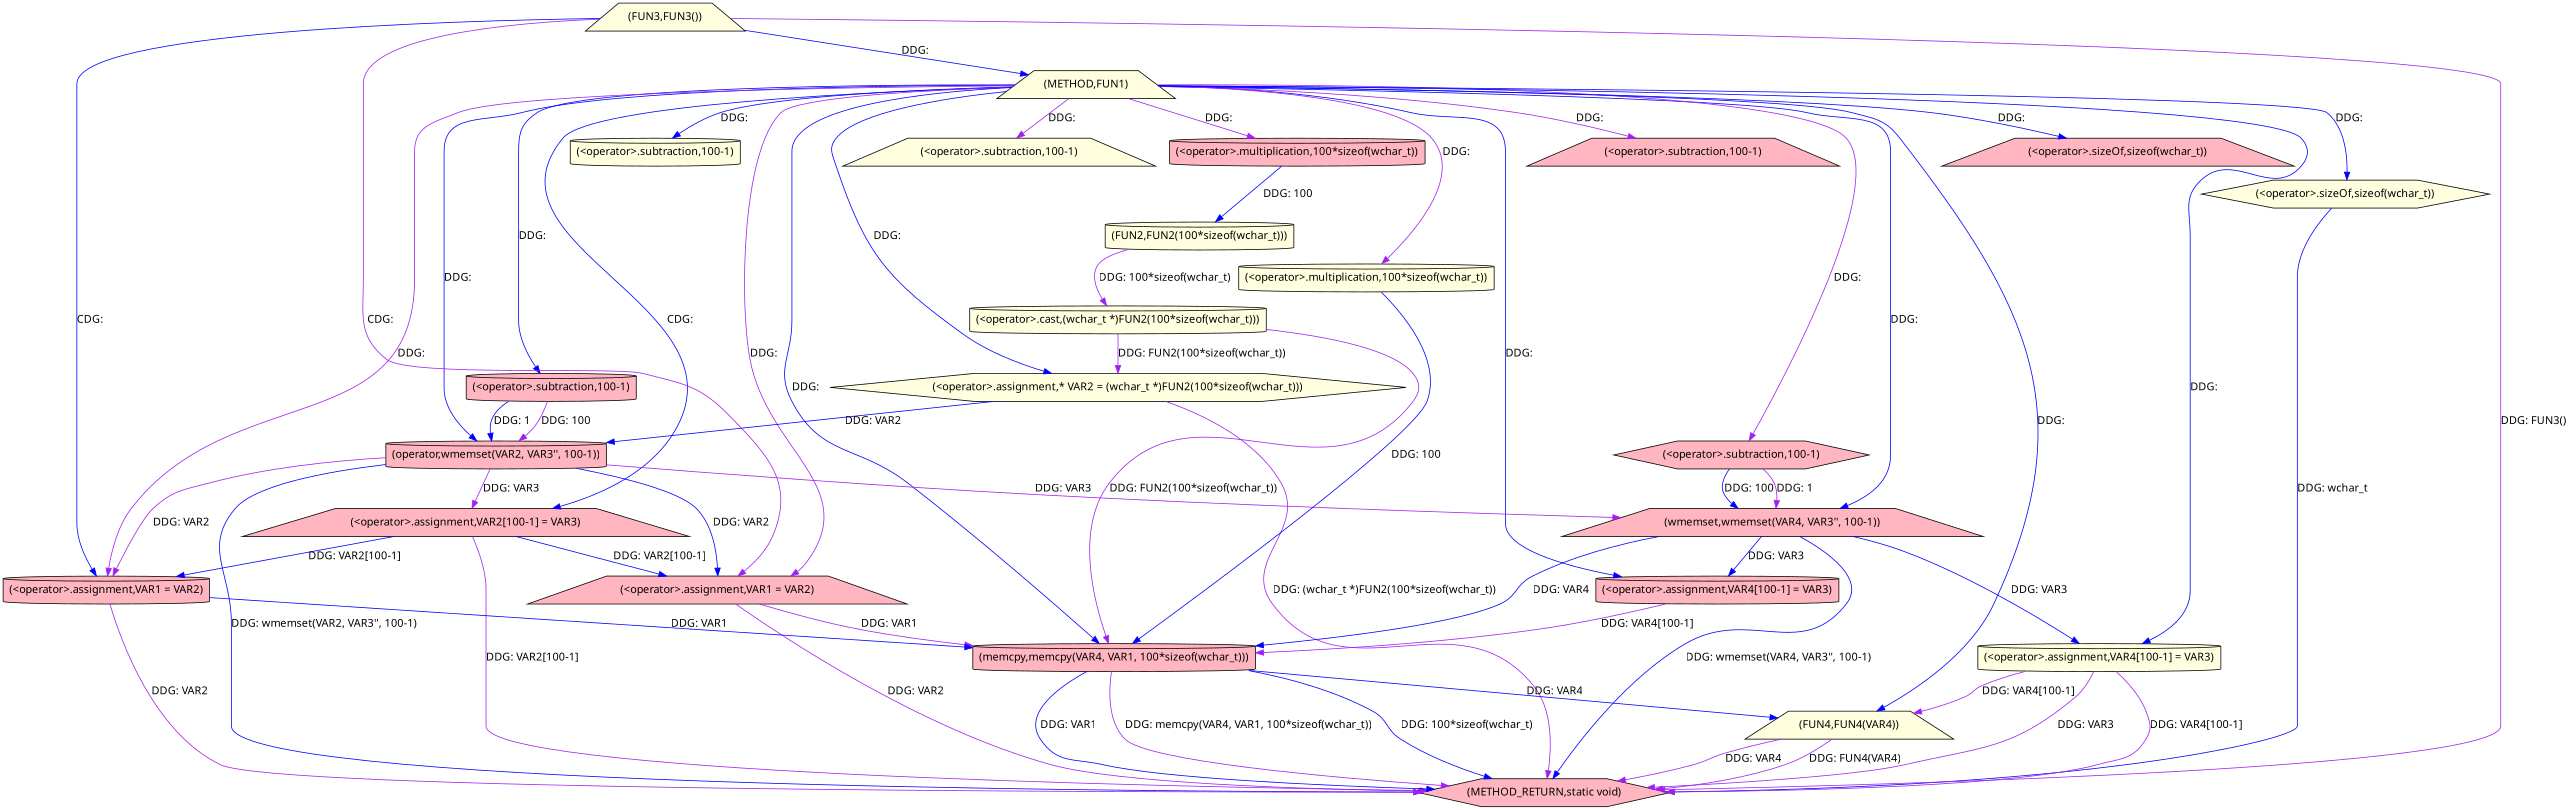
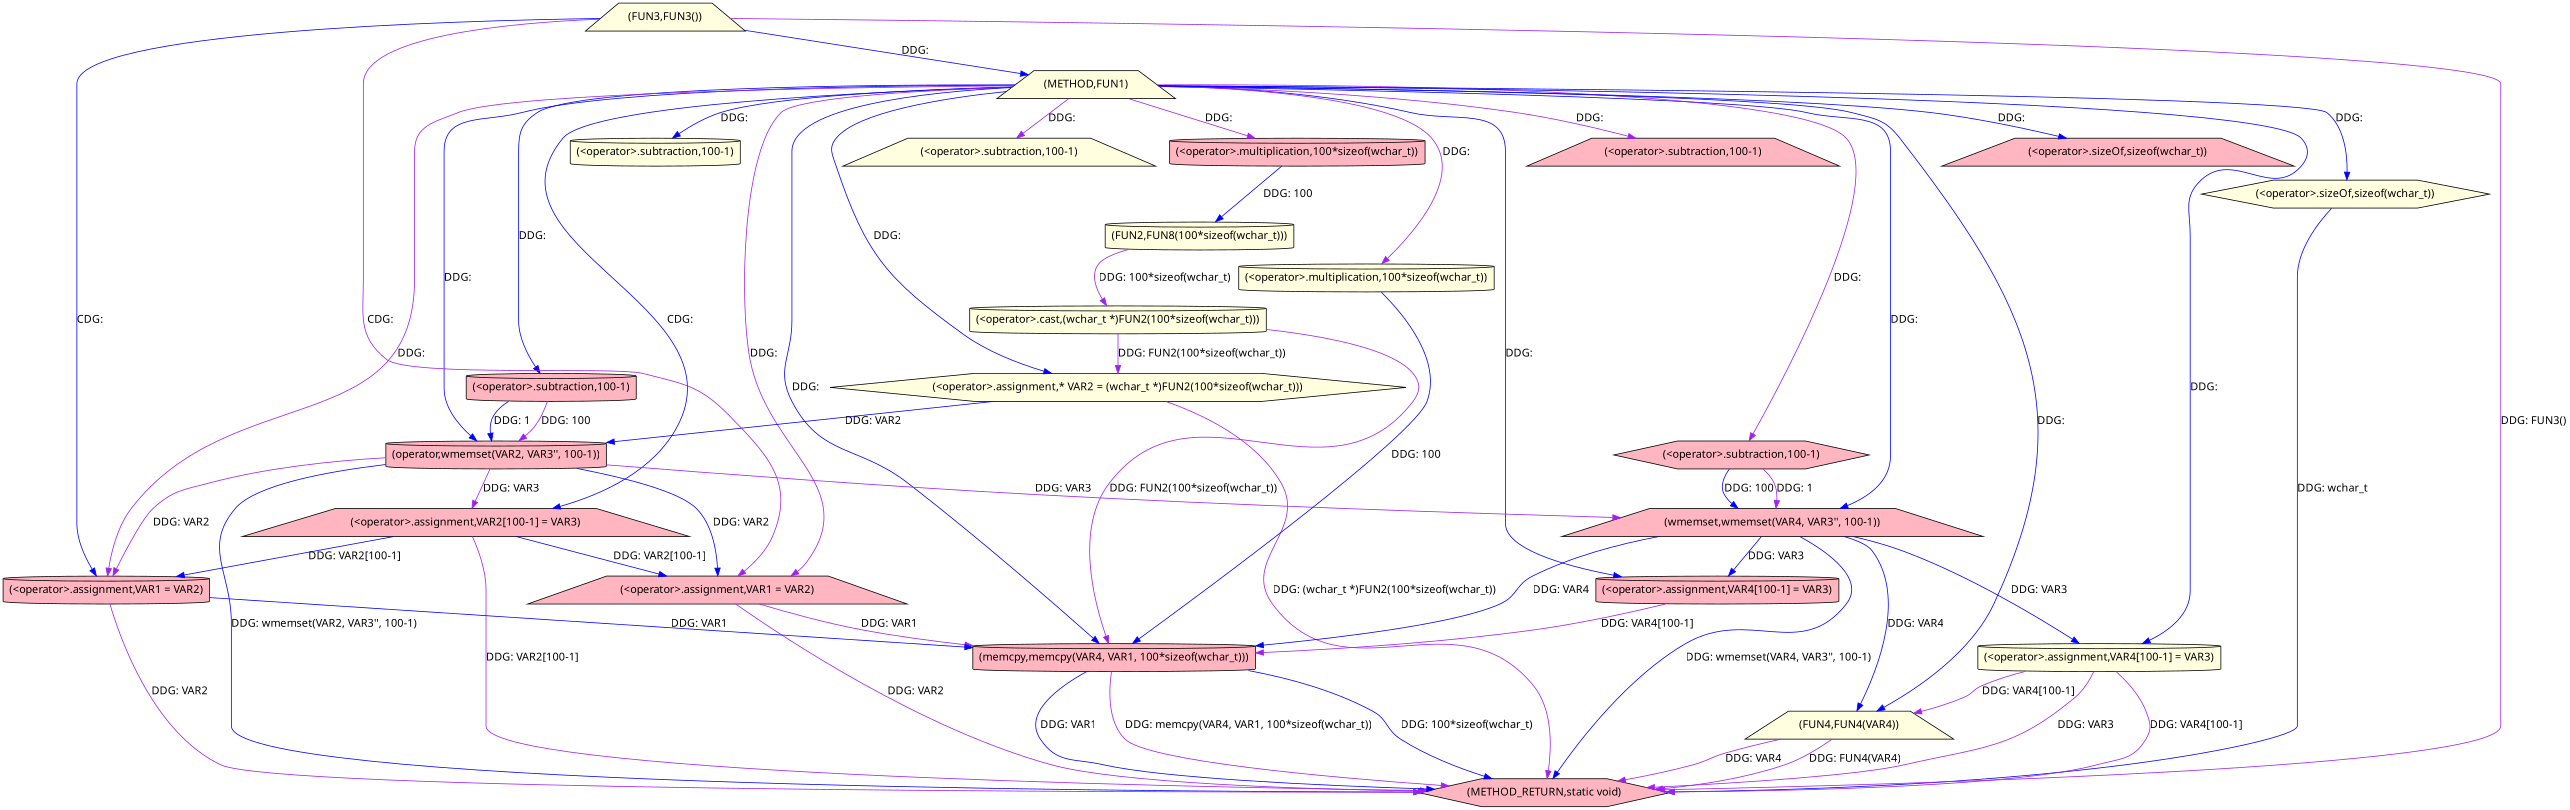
node "(FUN2,FUN2(100*sizeof(wchar_t)))": label "(FUN2,FUN2(100*sizeof(wchar_t)))" -> "(FUN2,FUN8(100*sizeof(wchar_t)))"
edge "(memcpy,memcpy(VAR4, VAR1, 100*sizeof(wchar_t)))" -> "(FUN4,FUN4(VAR4))": now "(wmemset,wmemset(VAR4, VAR3'', 100-1))" -> "(FUN4,FUN4(VAR4))"
